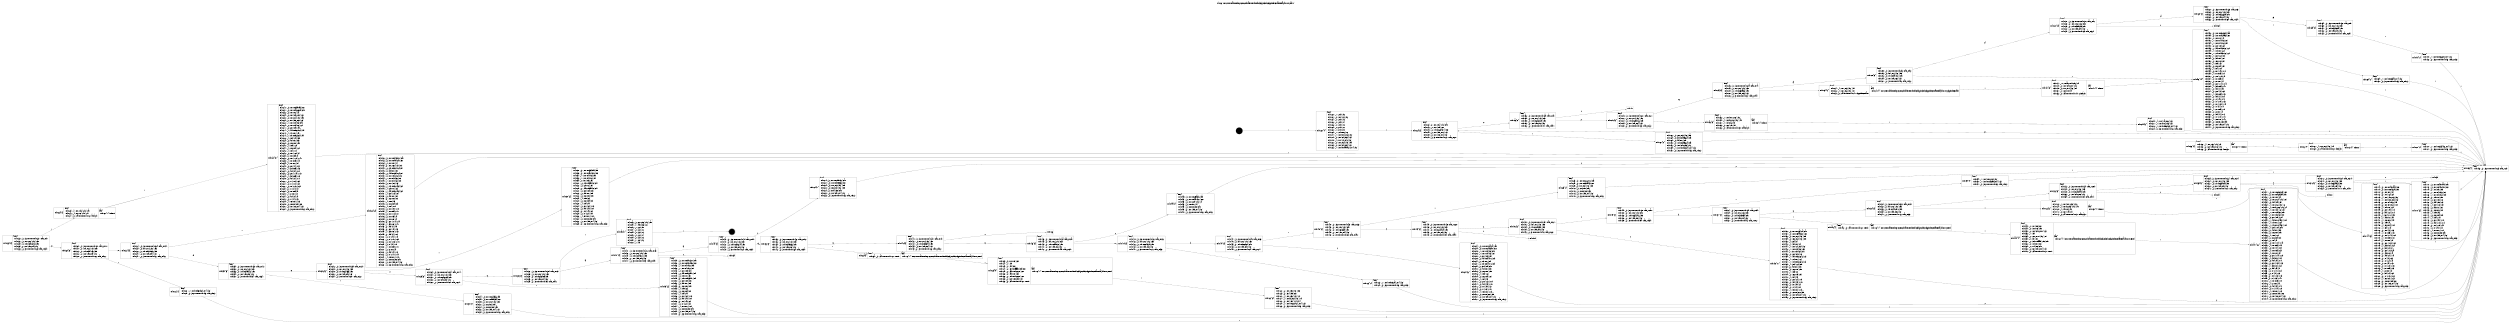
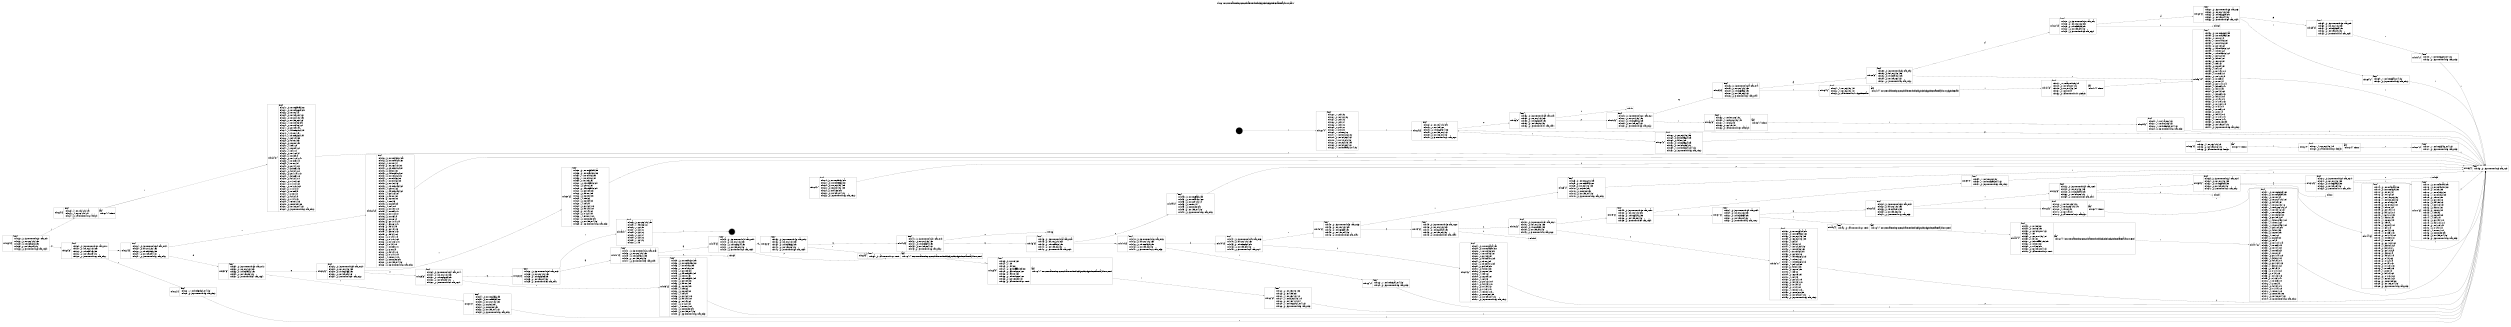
edge "0x40141a [25]" -> "0x40181f [27]": now "0x40141a [25]" -> "0x40183a [5]"
